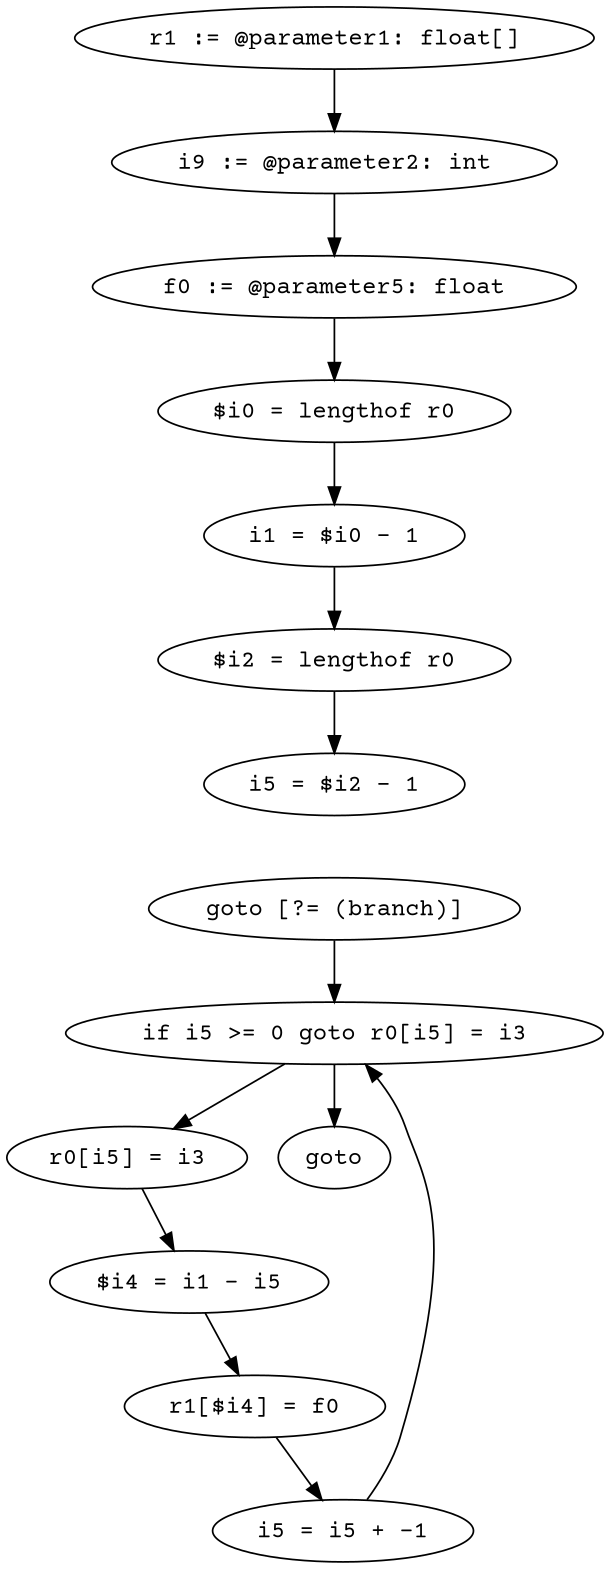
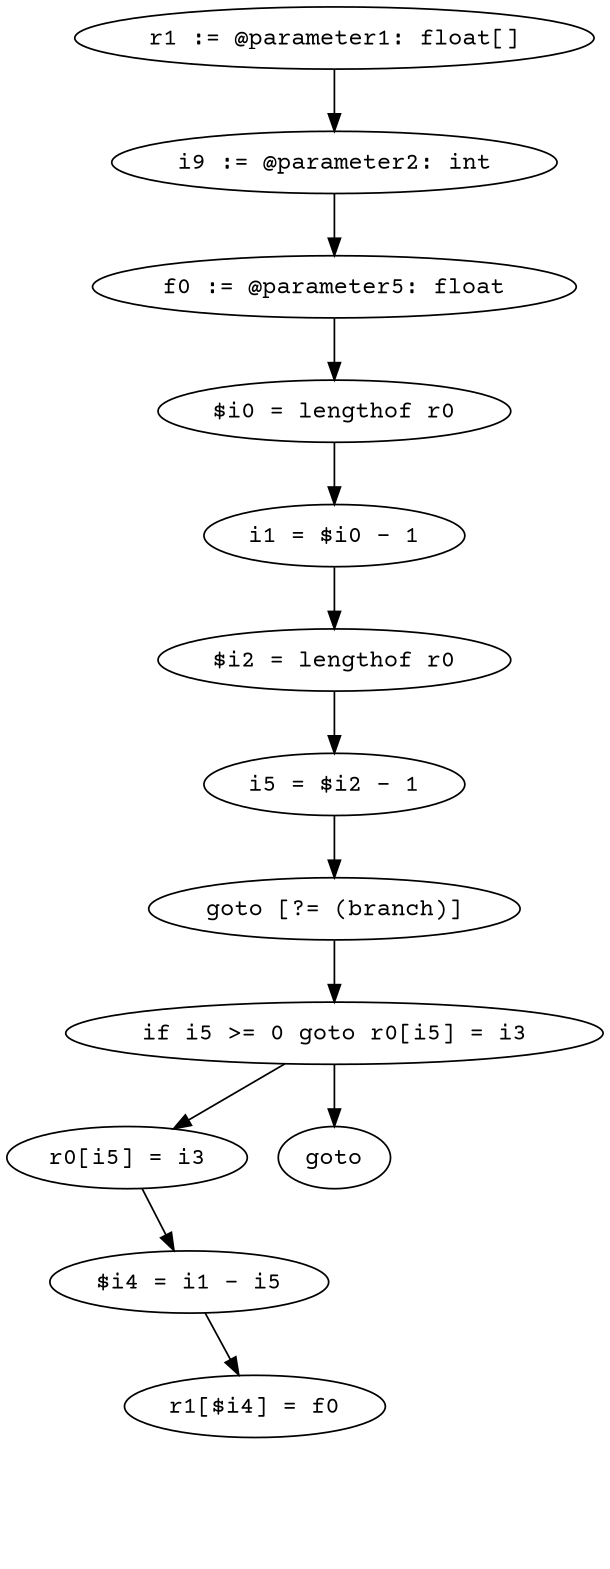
edge "i5 = $i2 - 1" -> "goto [?= (branch)]": added
node "i5 = i5 + -1": removed
